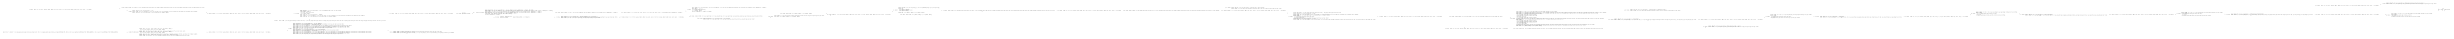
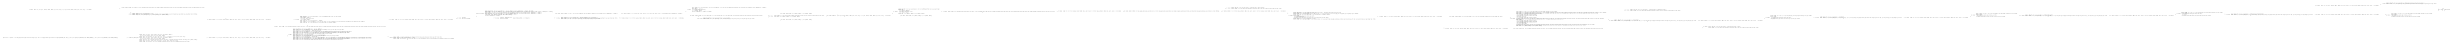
node "55: 0x0141": added
